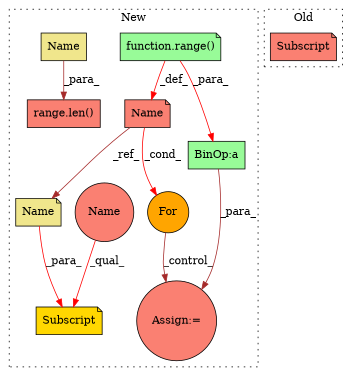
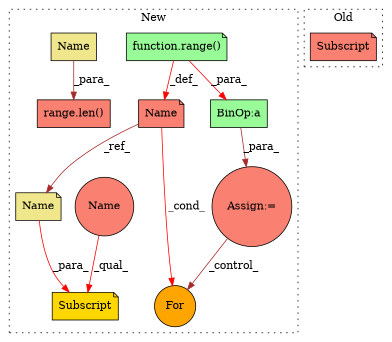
edge "For" -> "Assign:=": reversed
